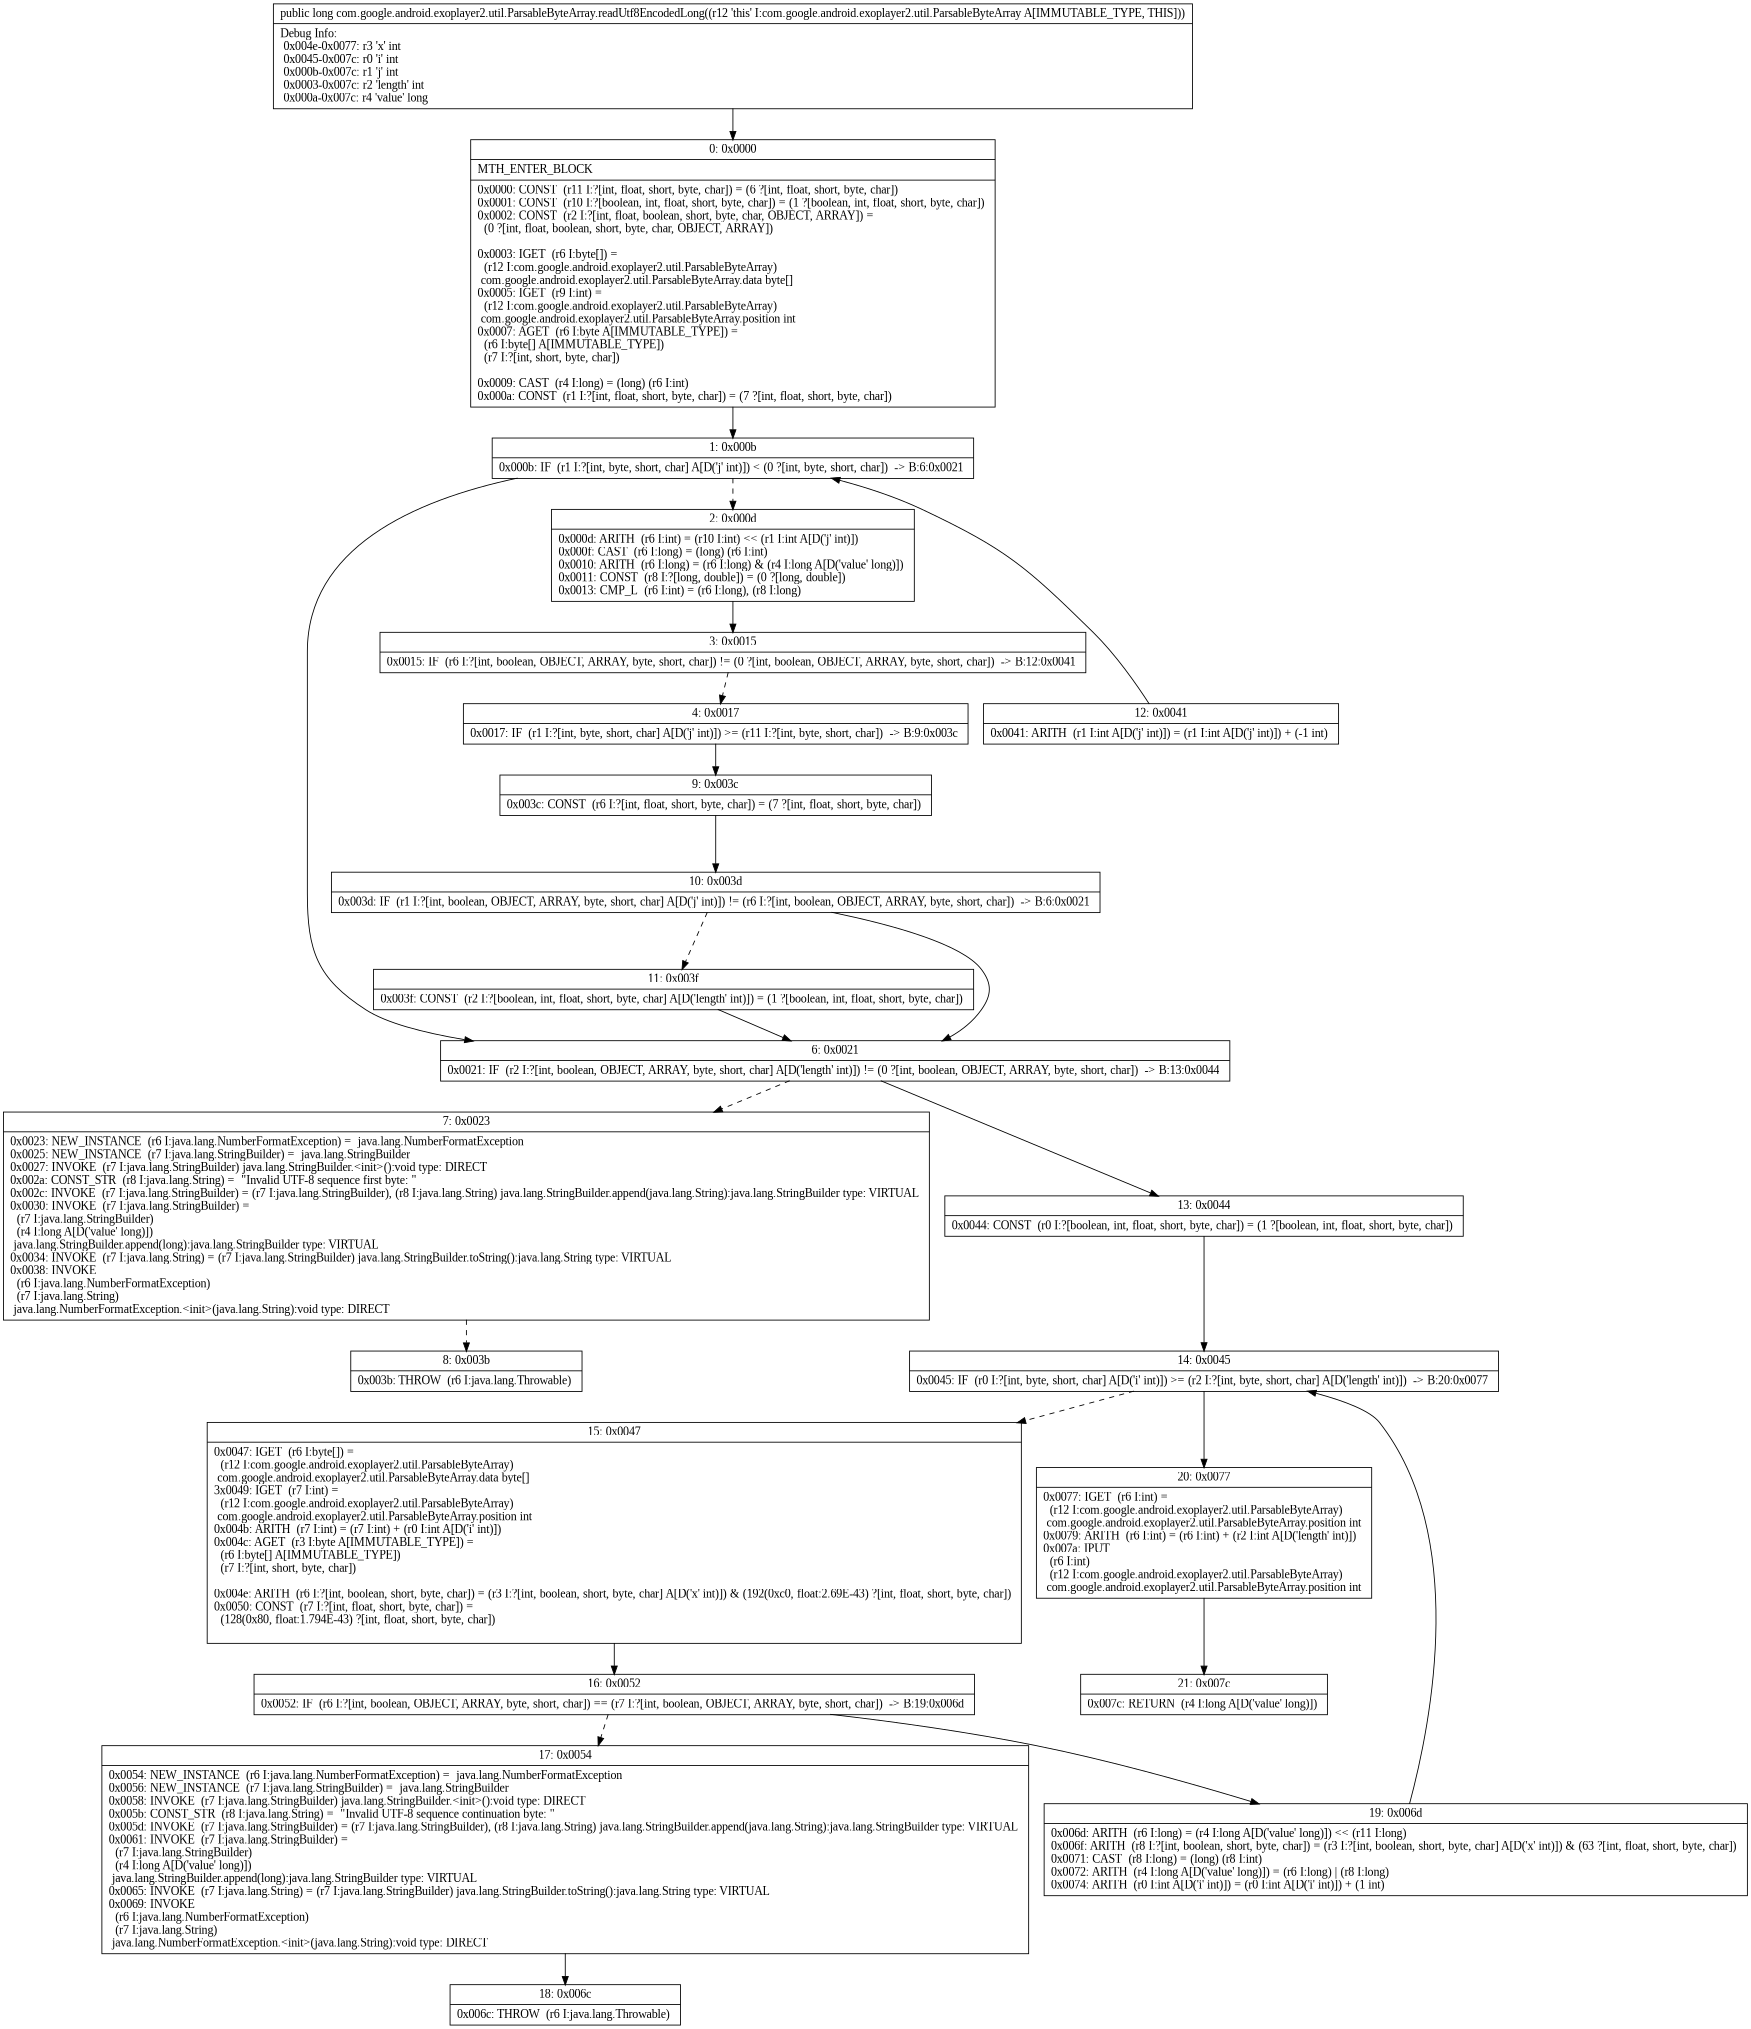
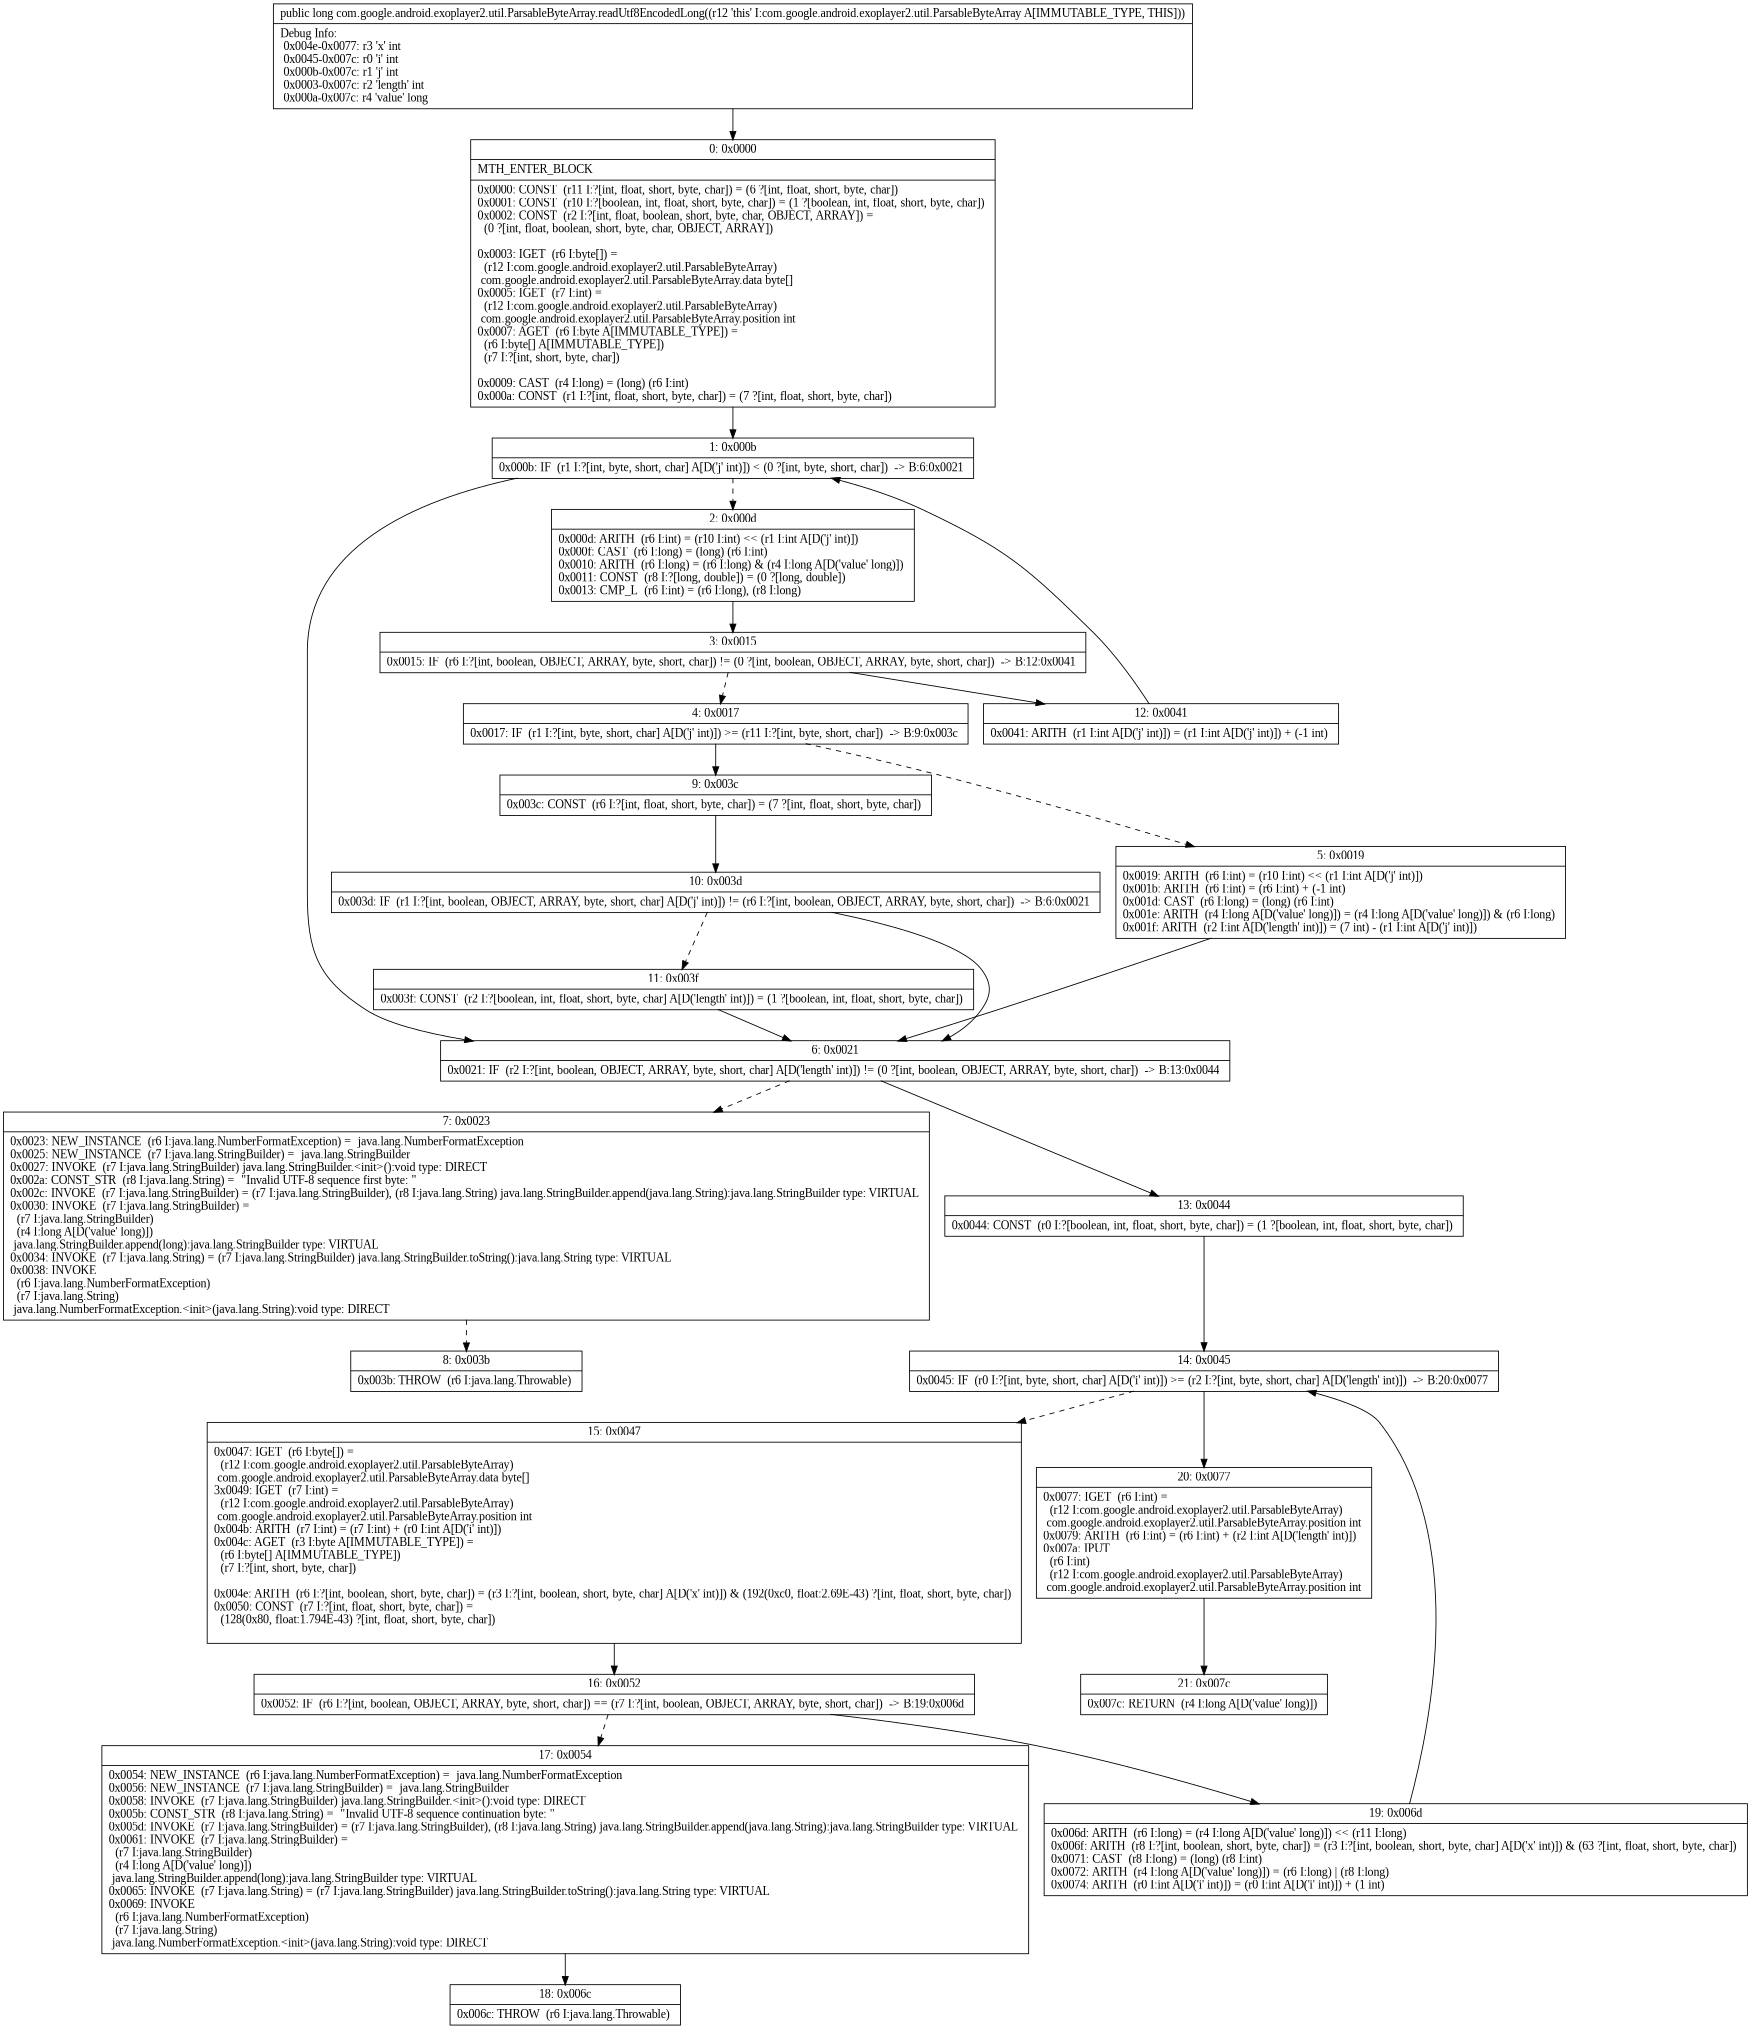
node "0: 0x0000": text "0x0005: IGET  (r9 I:int) =" -> "0x0005: IGET  (r7 I:int) ="
edge "3: 0x0015" -> "12: 0x0041": added
node "5: 0x0019": added
